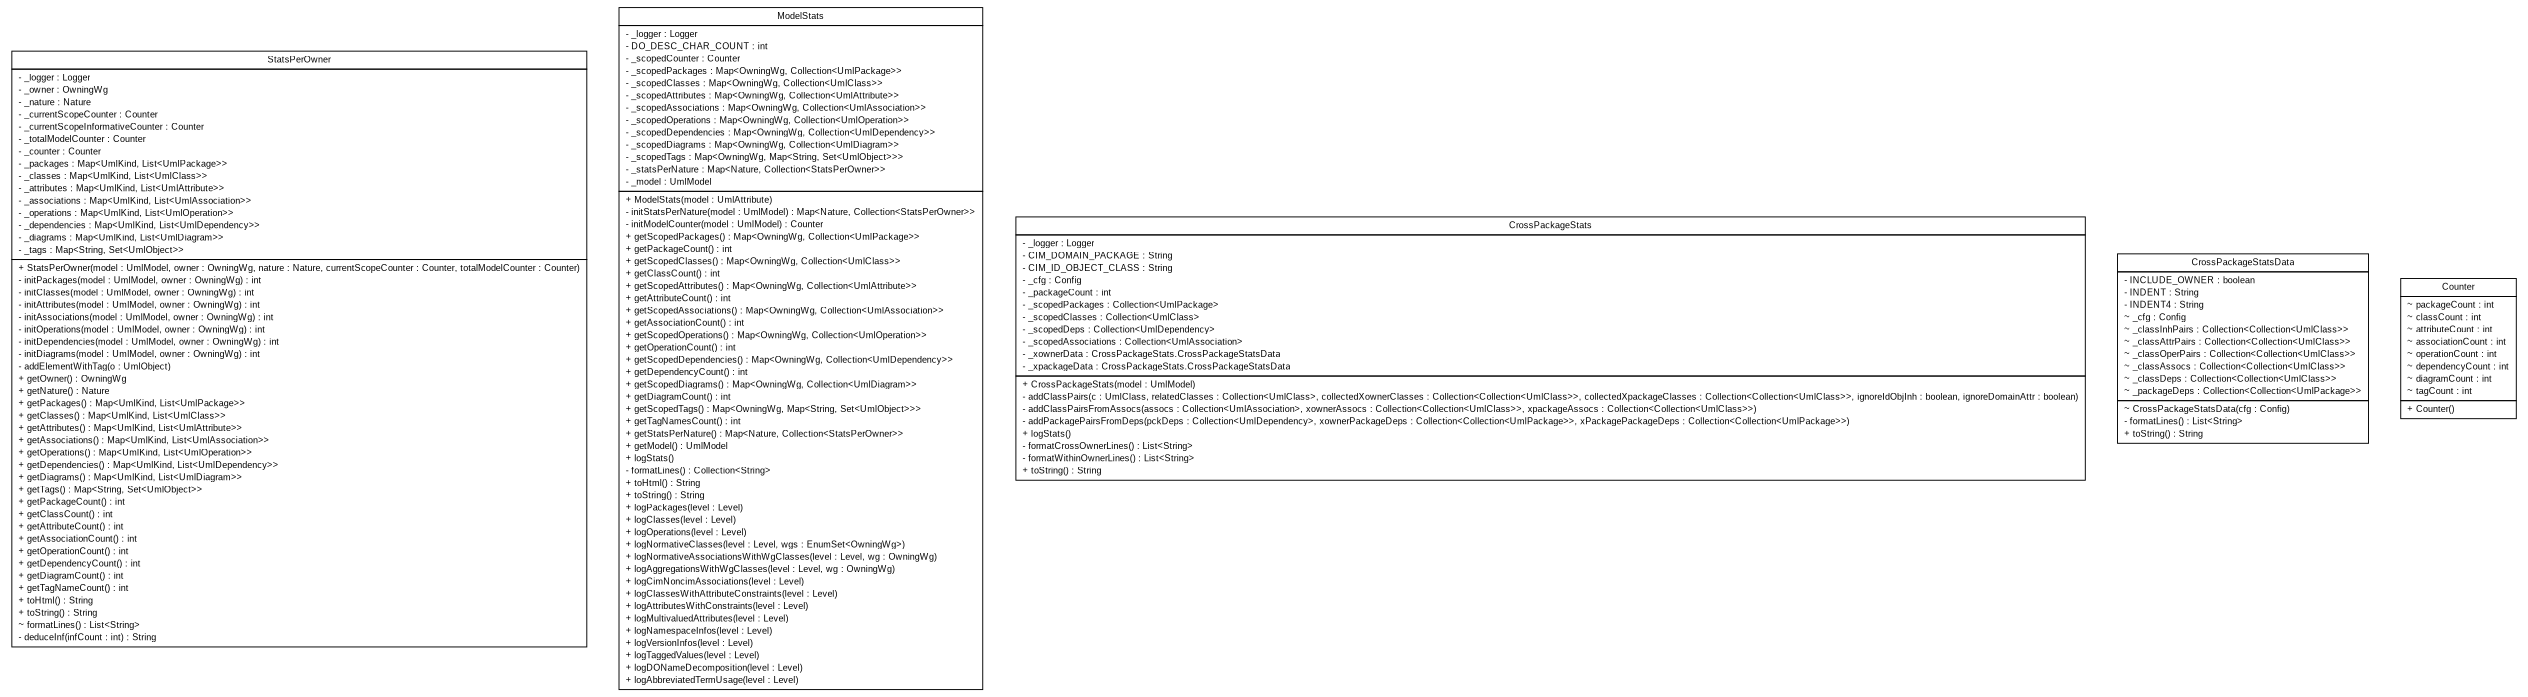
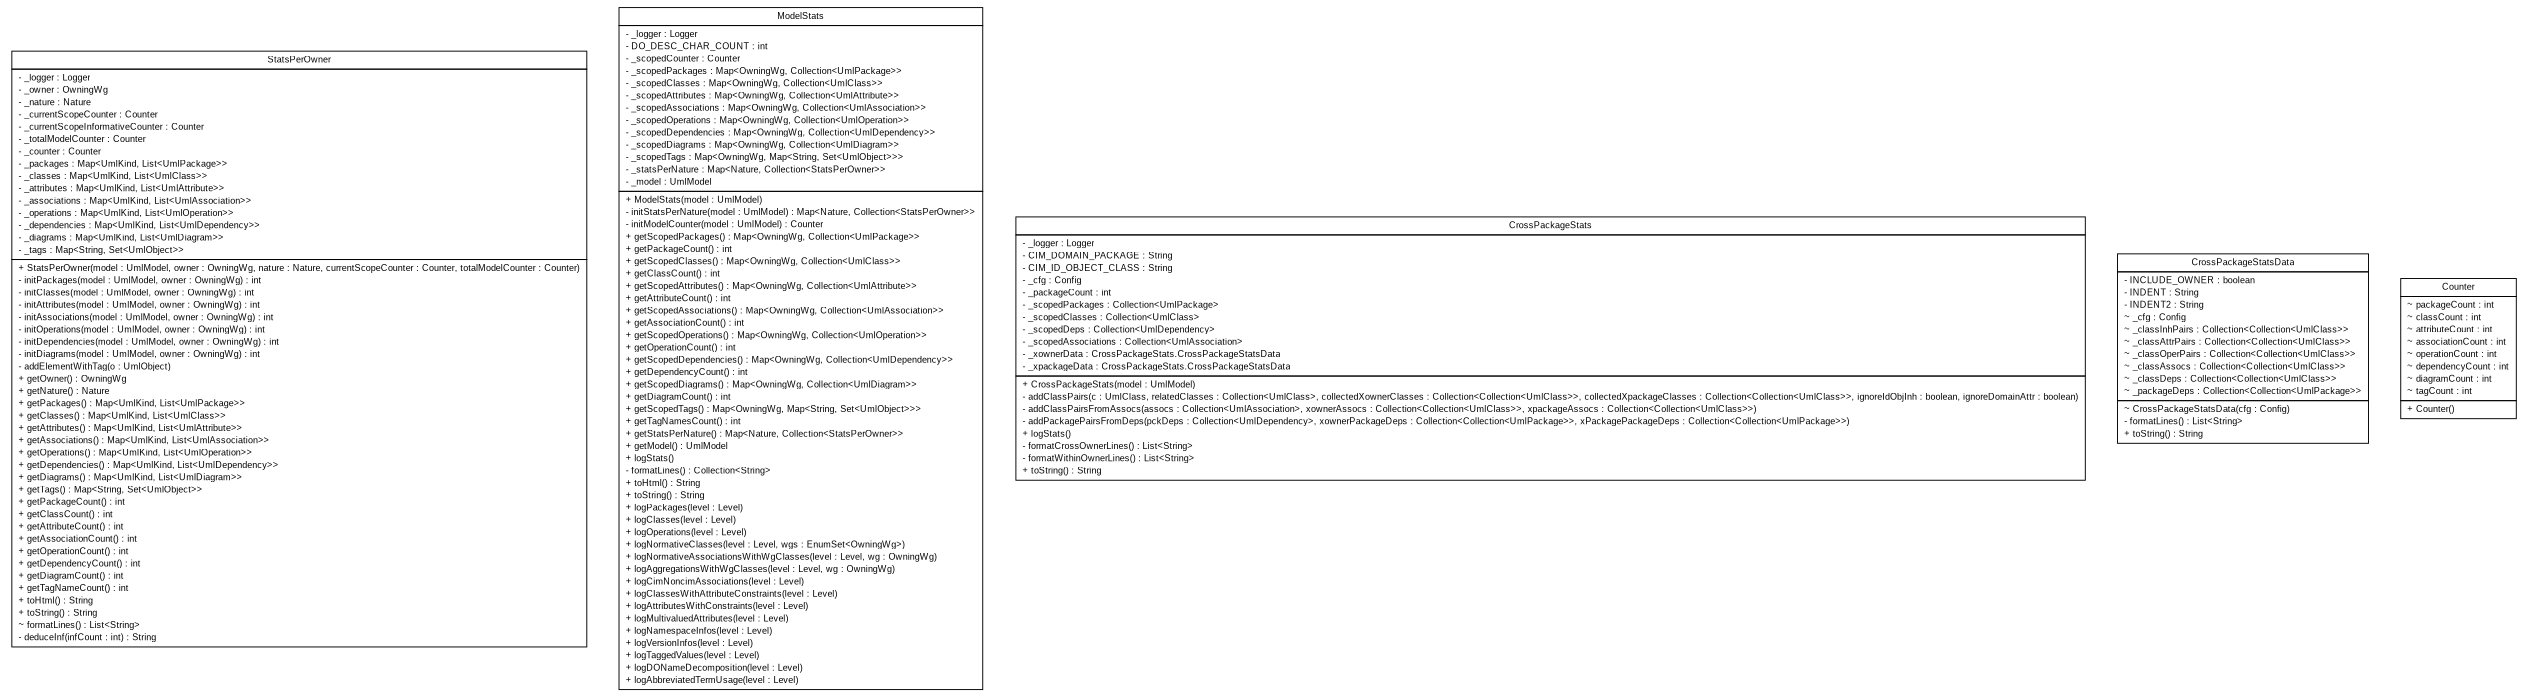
node "ModelStats": text "+ ModelStats(model : UmlAttribute)" -> "+ ModelStats(model : UmlModel)"
node "CrossPackageStatsData": text "- INDENT4 : String" -> "- INDENT2 : String"
